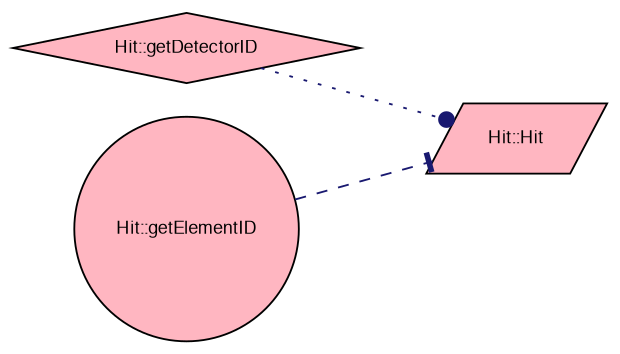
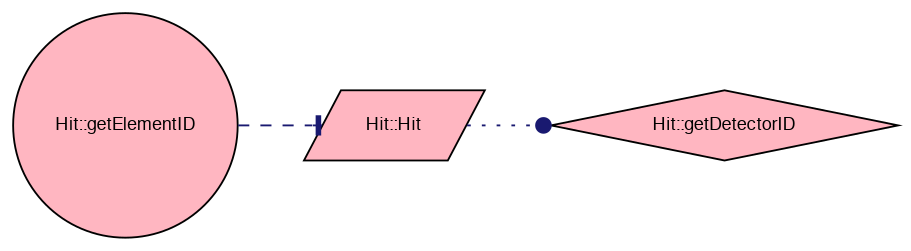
edge "Hit::getDetectorID" -> "Hit::Hit": reversed
